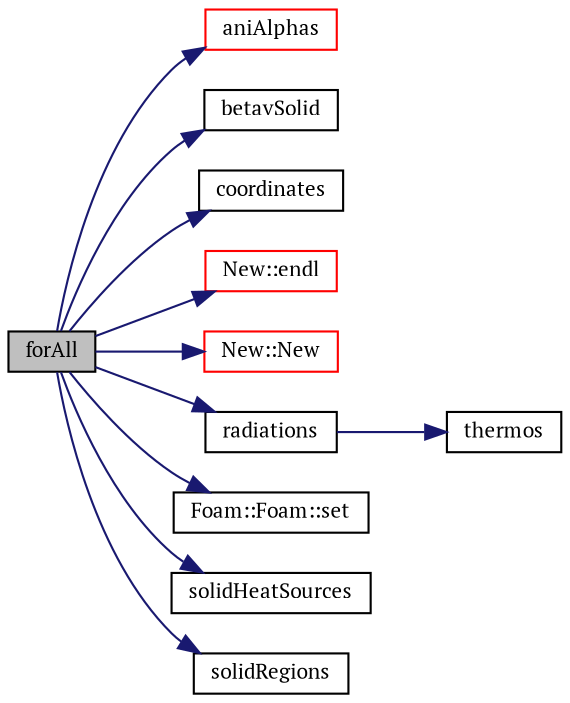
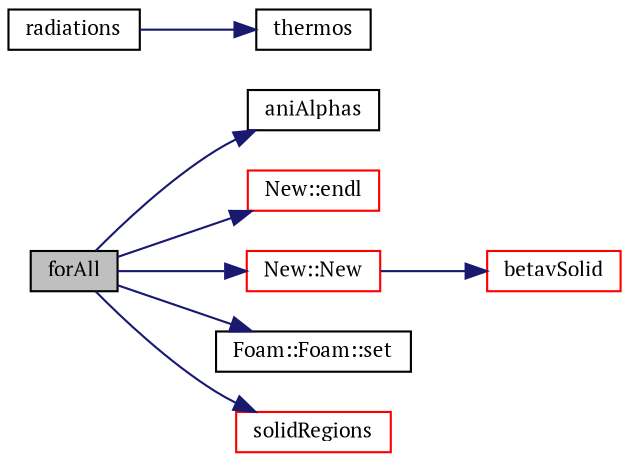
node "aniAlphas": color red -> black
node "betavSolid": color black -> red
node "coordinates": removed
edge "forAll" -> "betavSolid": now "New::New" -> "betavSolid"
edge "forAll" -> "radiations": removed
node "solidHeatSources": removed
node "solidRegions": color black -> red
